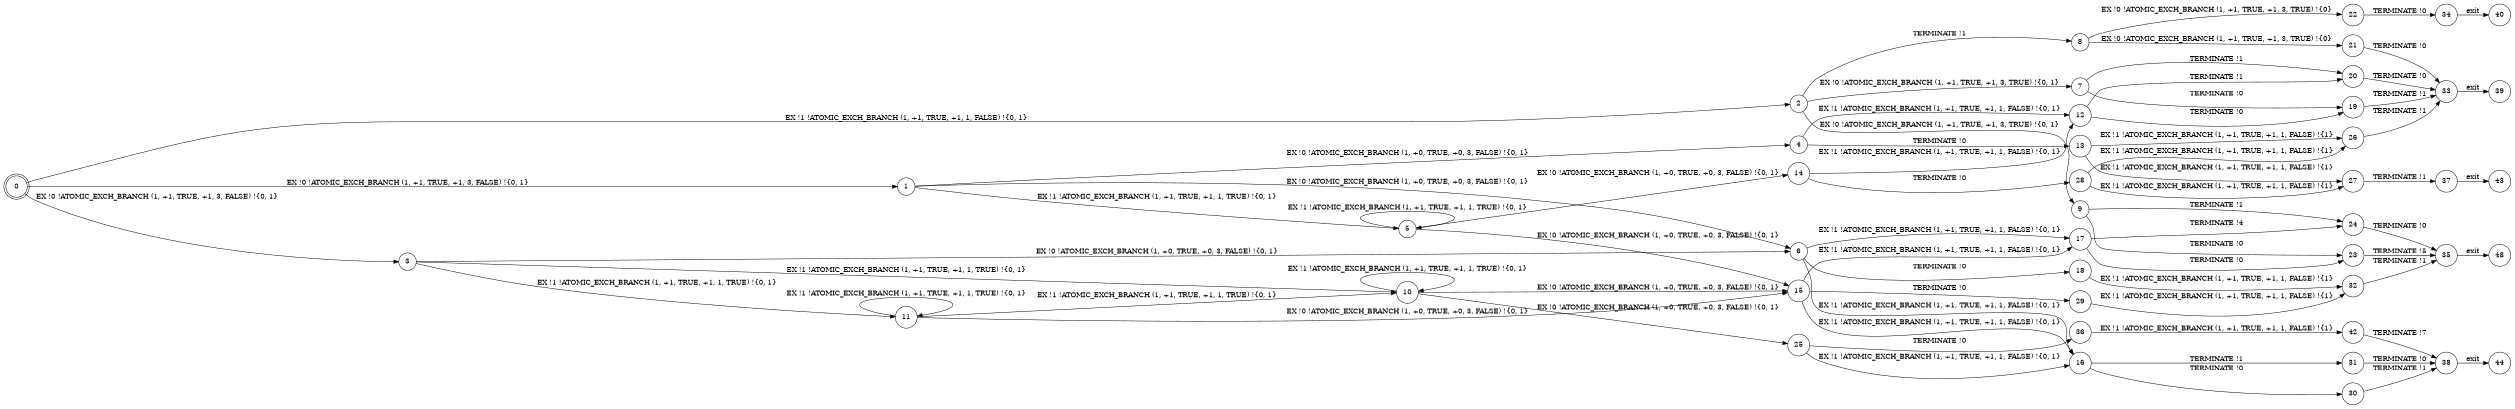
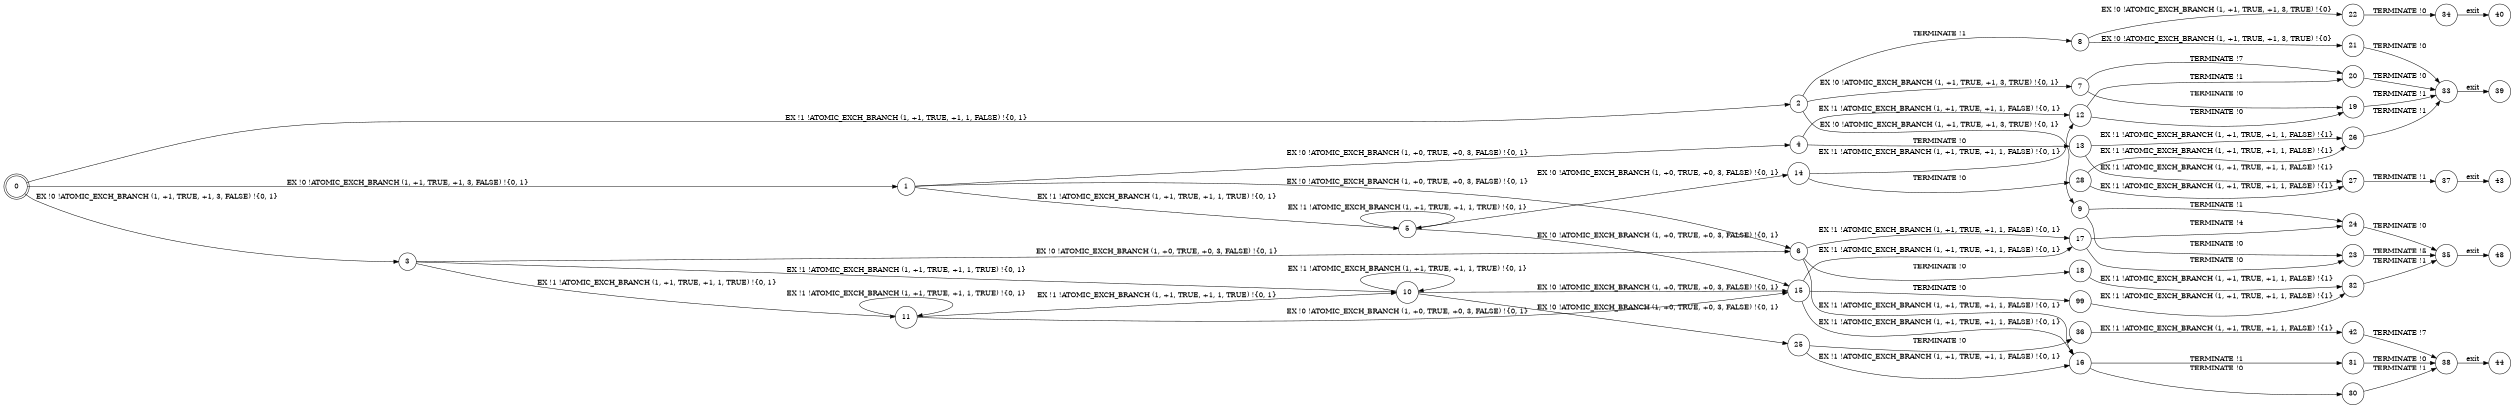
edge "7" -> "20": label "TERMINATE !1" -> "TERMINATE !7"
node "29": label "29" -> "99"
